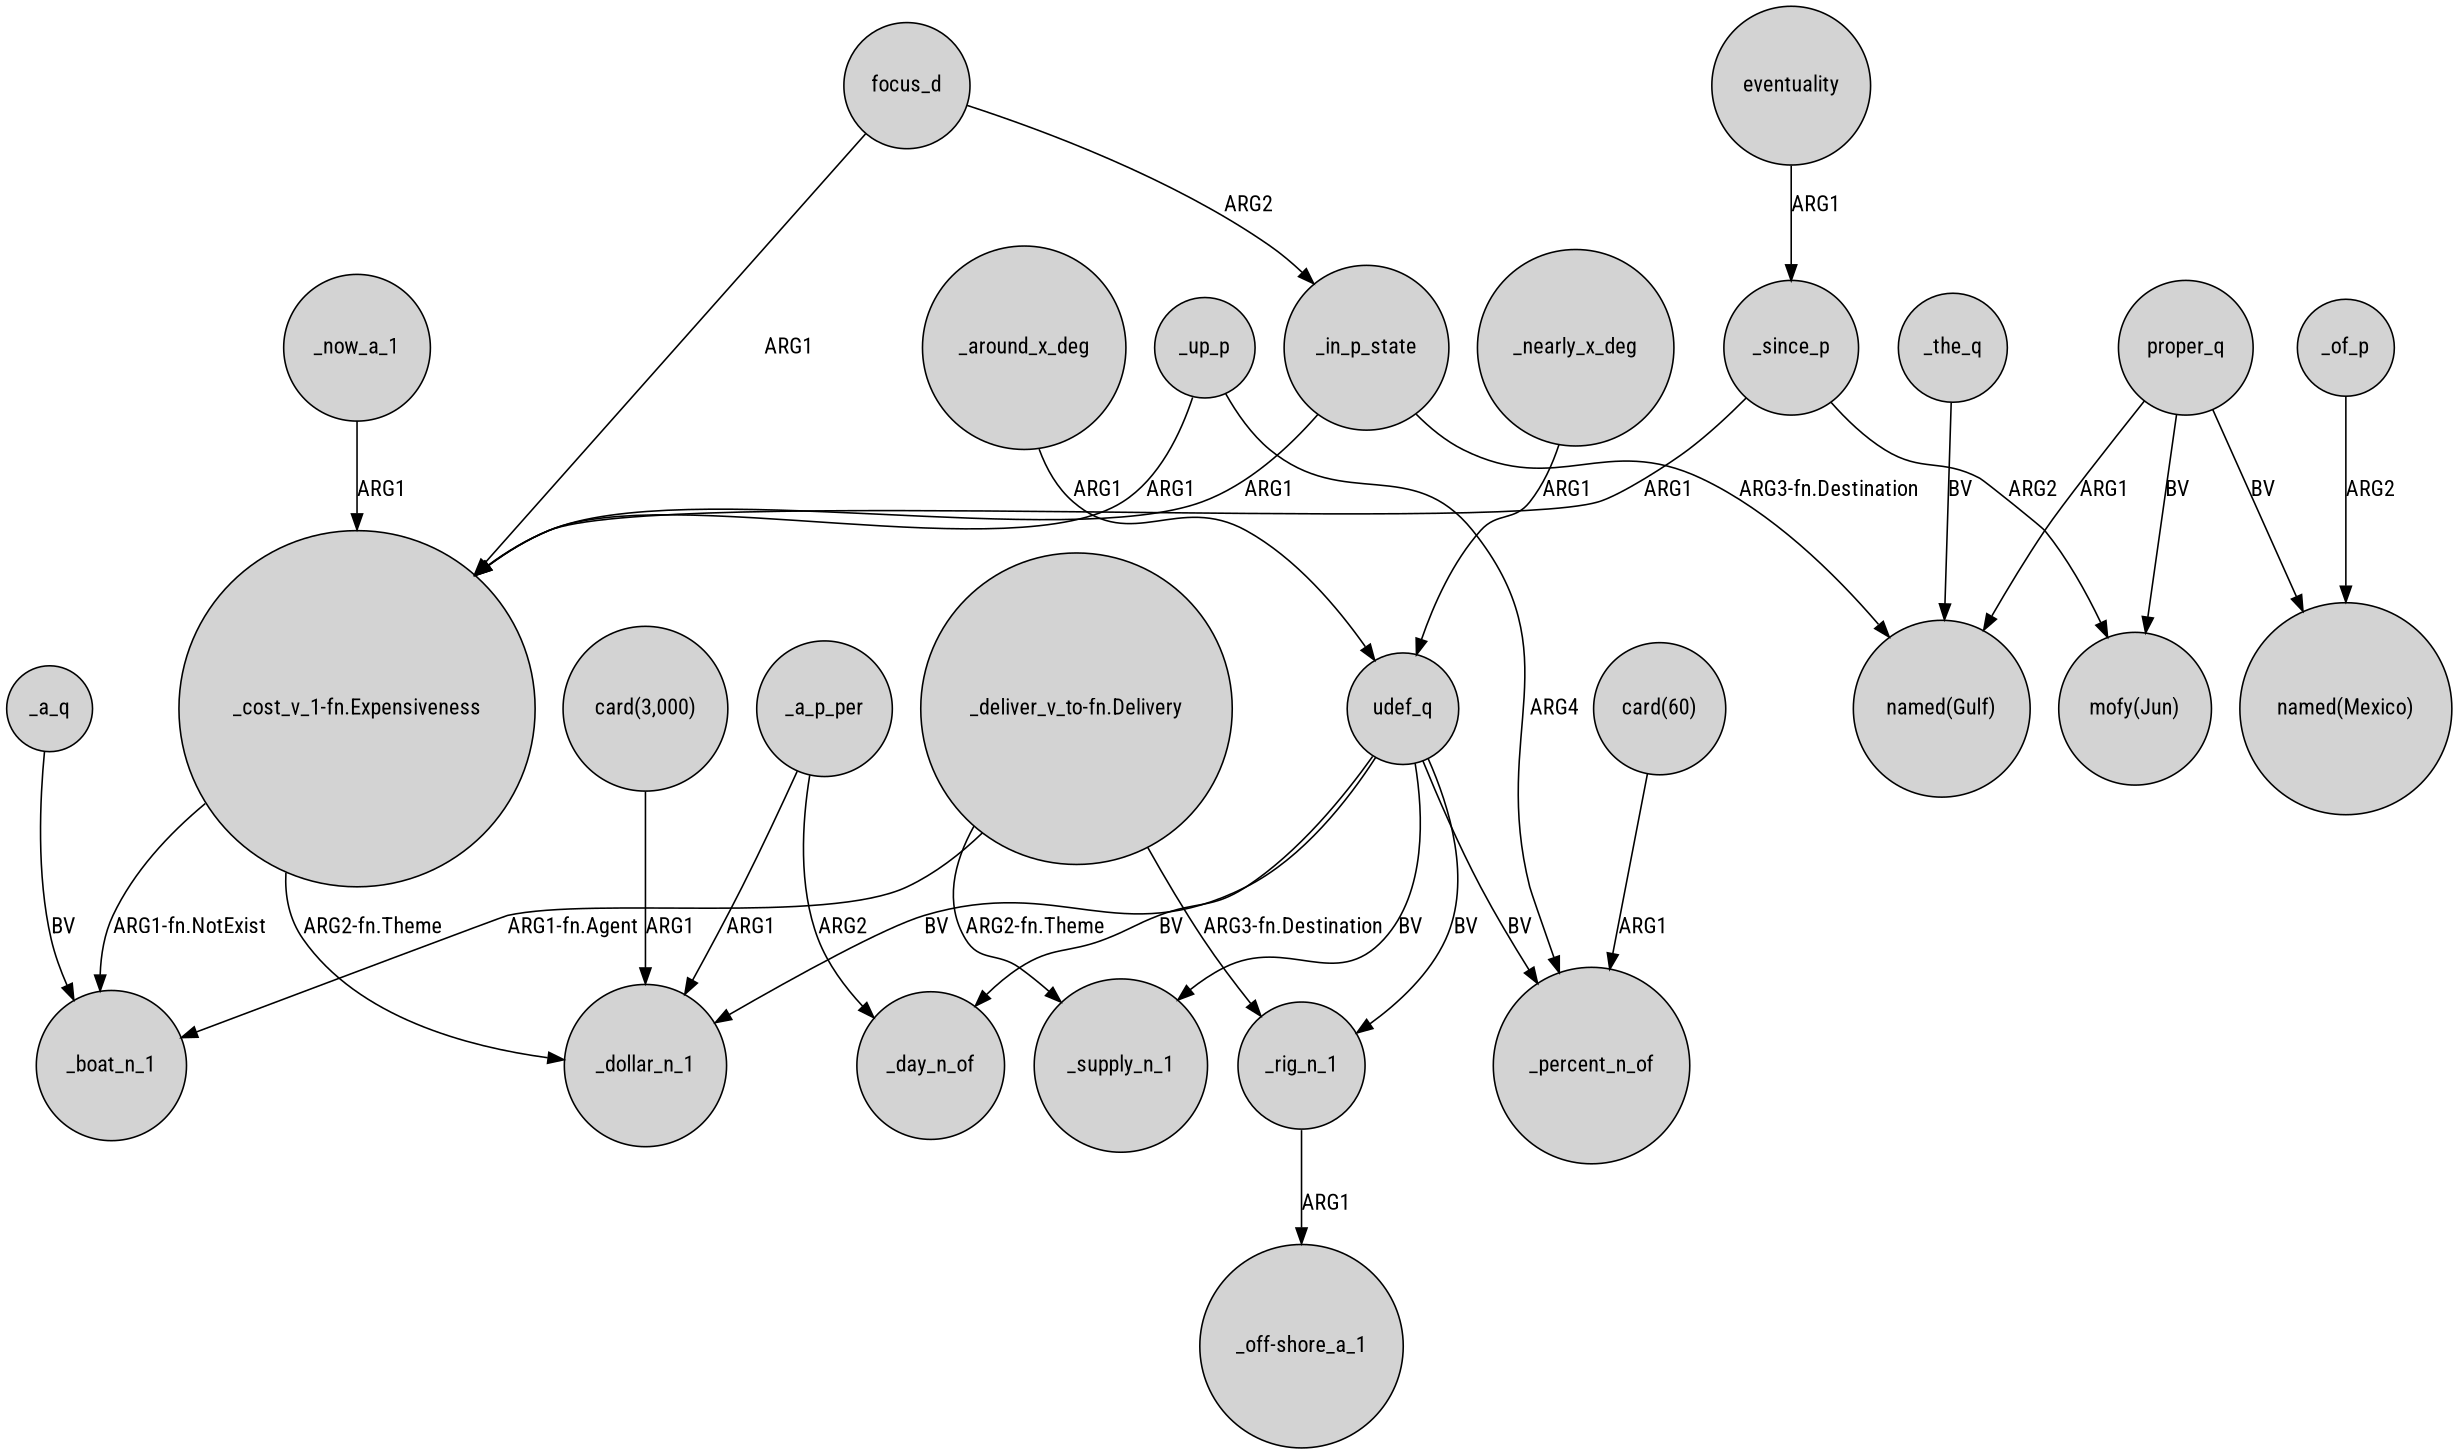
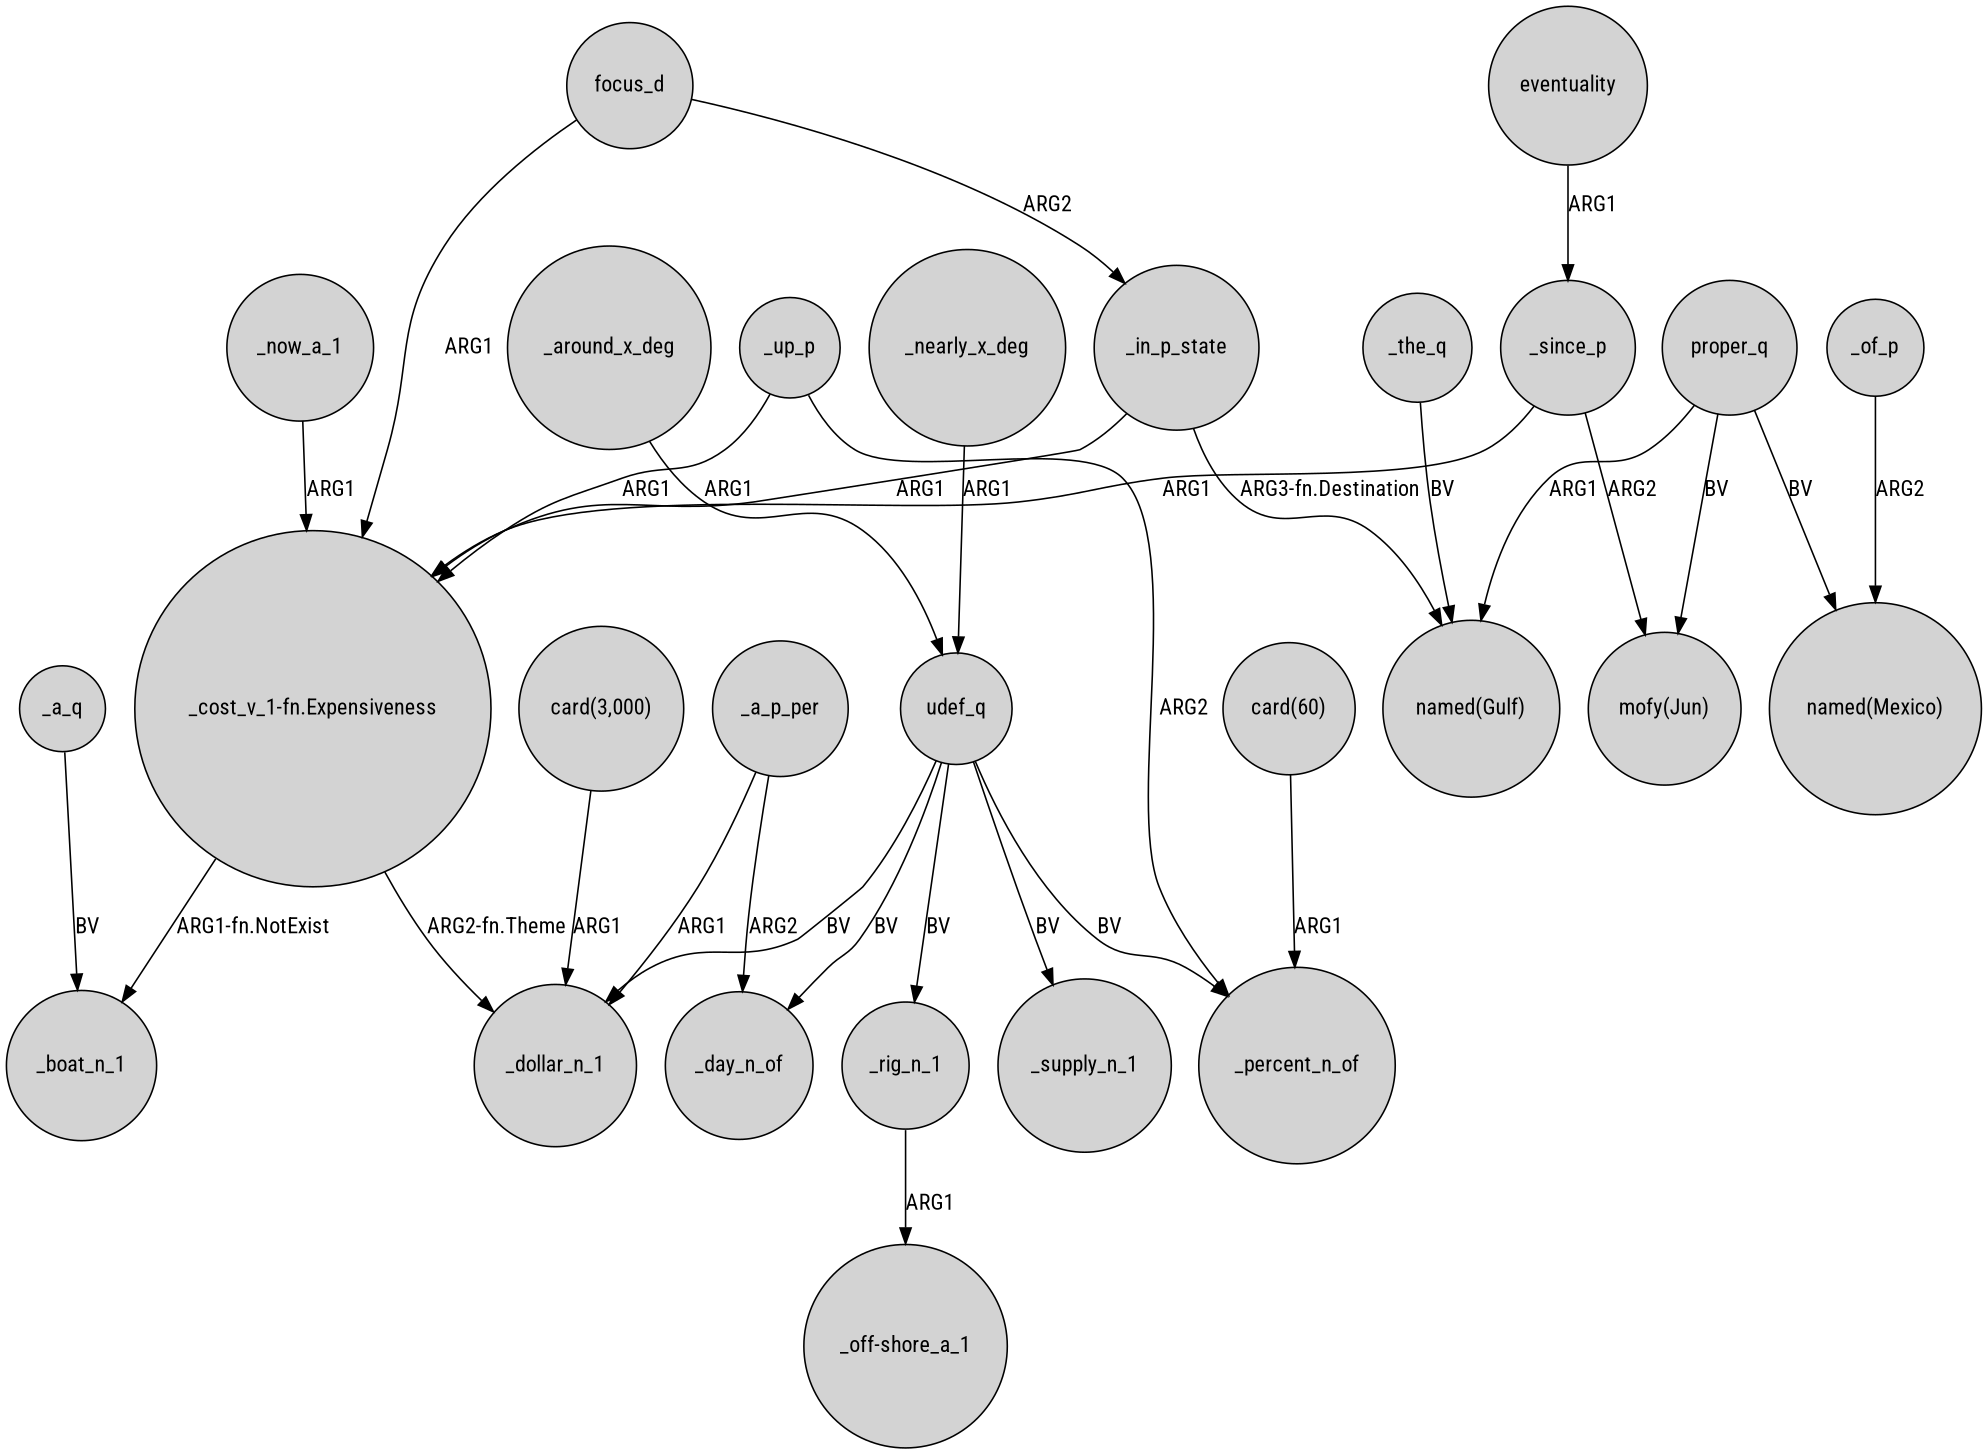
node "_deliver_v_to-fn.Delivery": removed
edge "_up_p" -> "_percent_n_of": label "ARG4" -> "ARG2"
